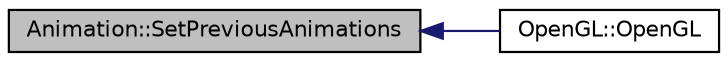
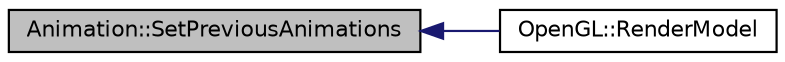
node "OpenGL::OpenGL": label "OpenGL::OpenGL" -> "OpenGL::RenderModel"
